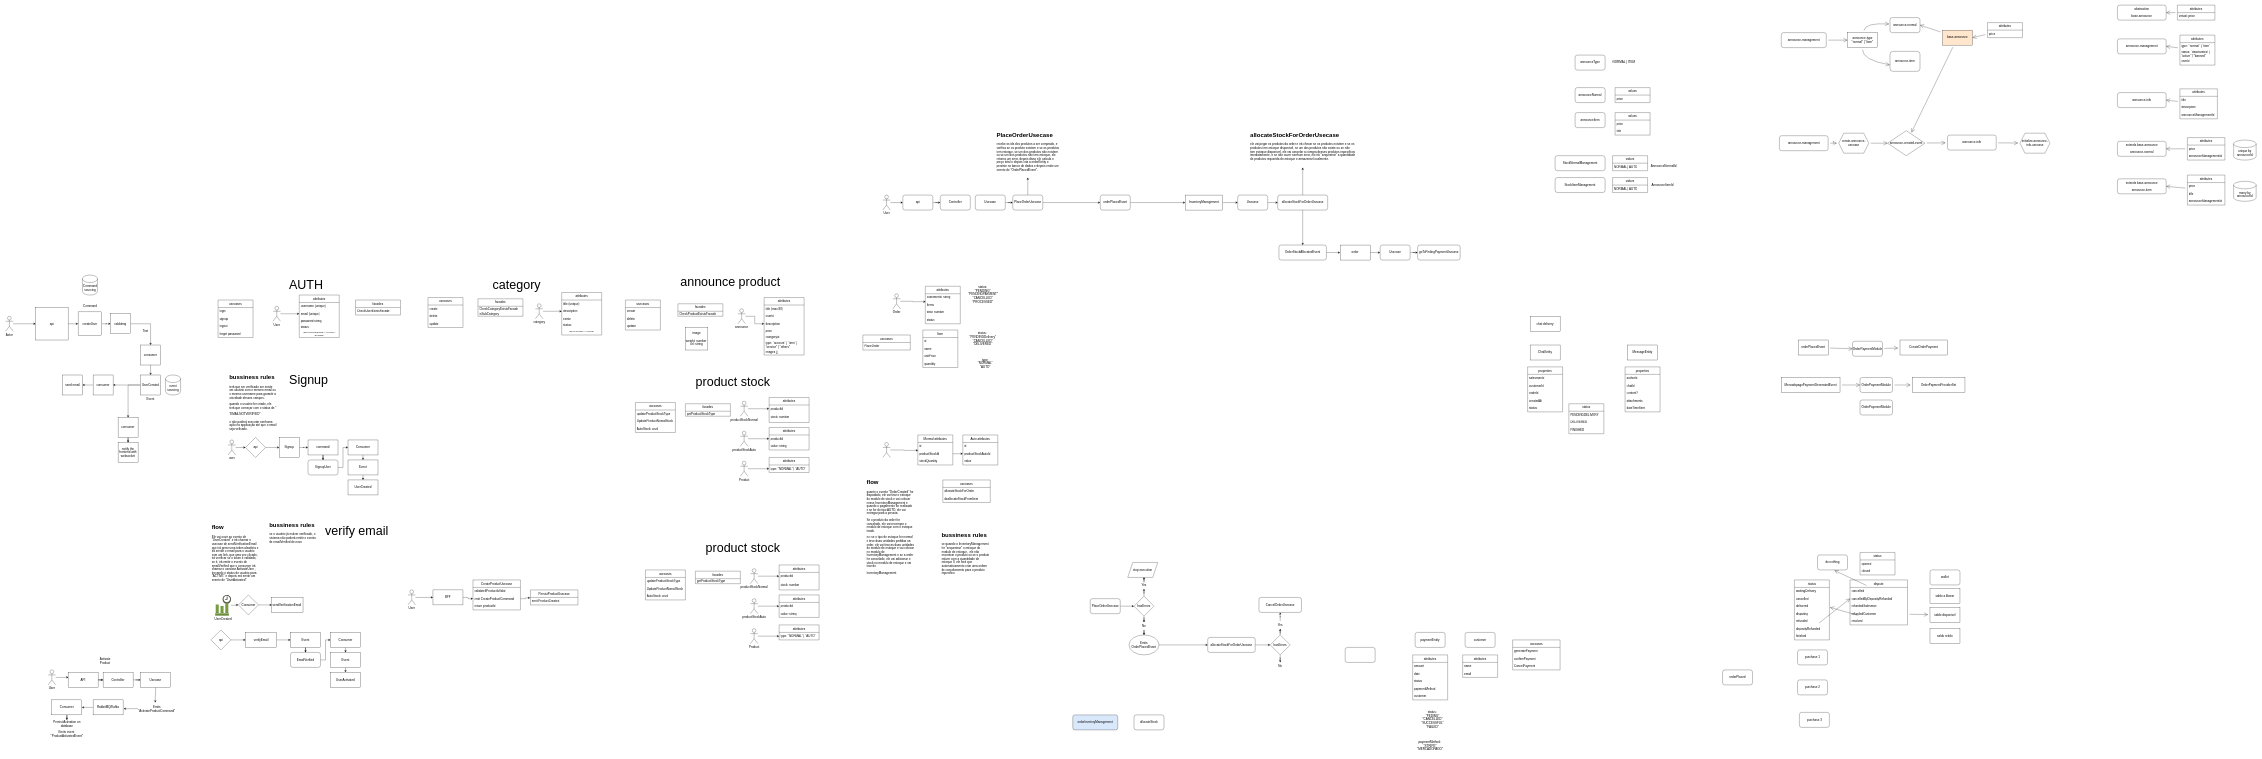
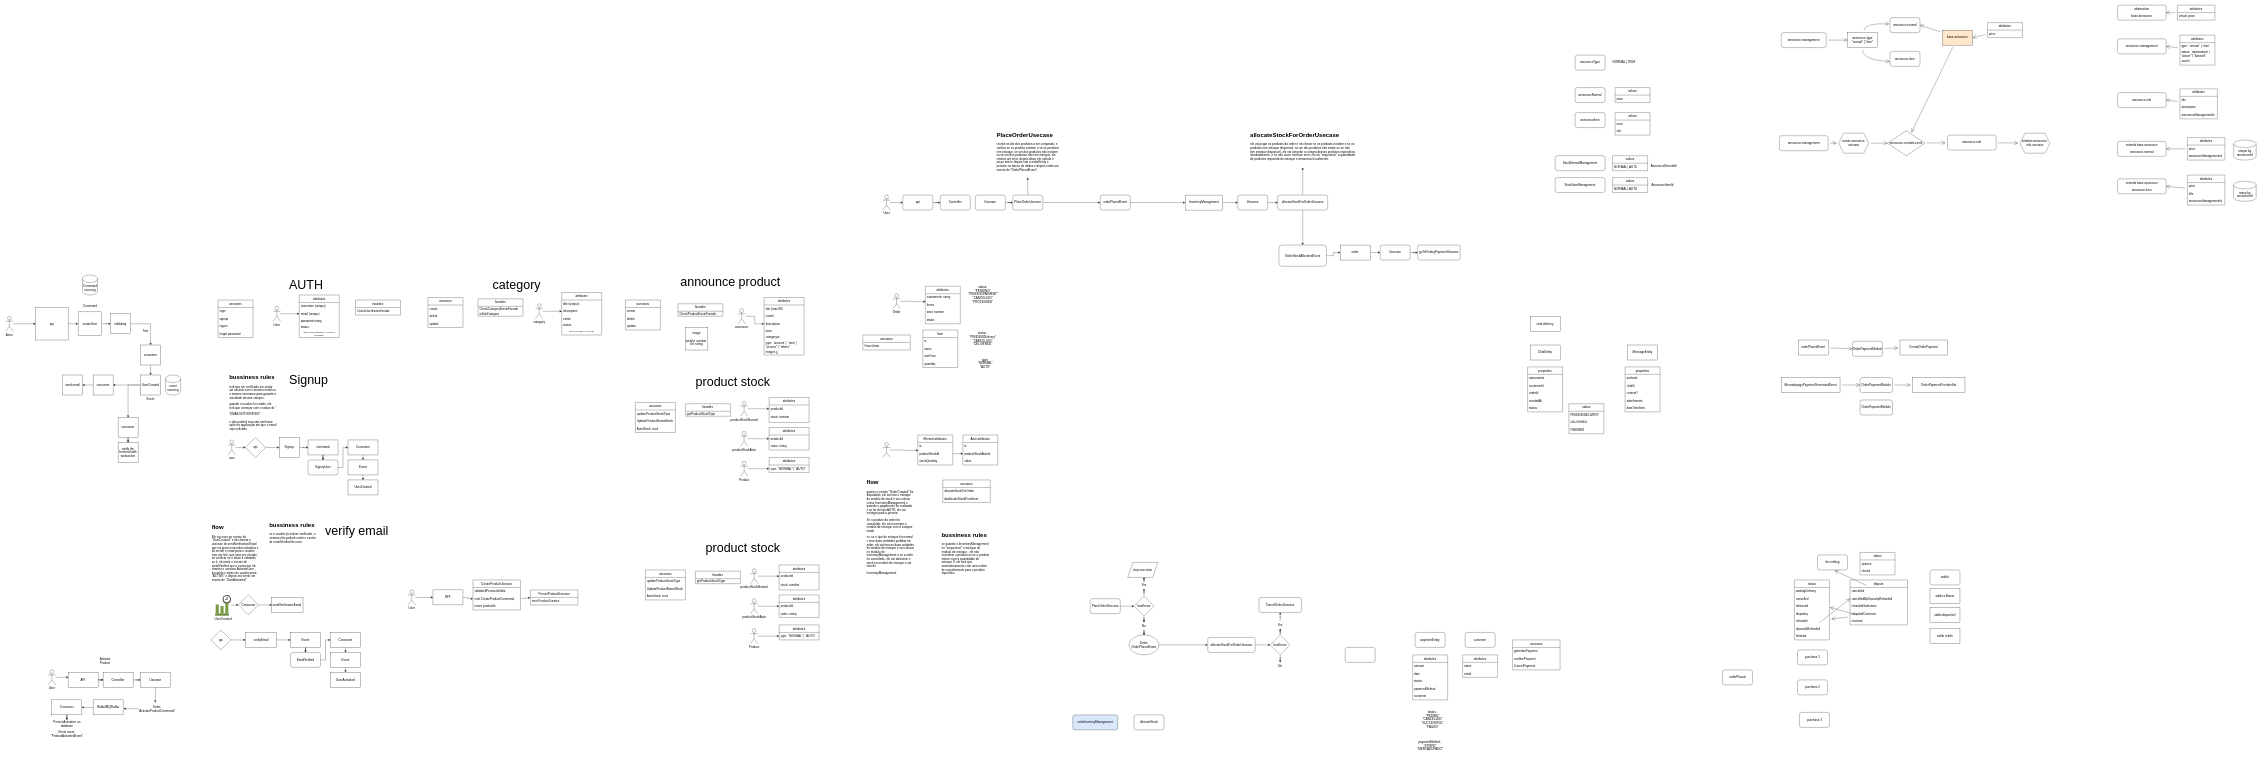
node "announce-item": size 30x20 -> 30x15
node "OrderStockAllocatedEvent": size 48x15 -> 48x21
edge "refundedCustomer" -> "saldo disponivel": now "refundedCustomer" -> "refunded"
